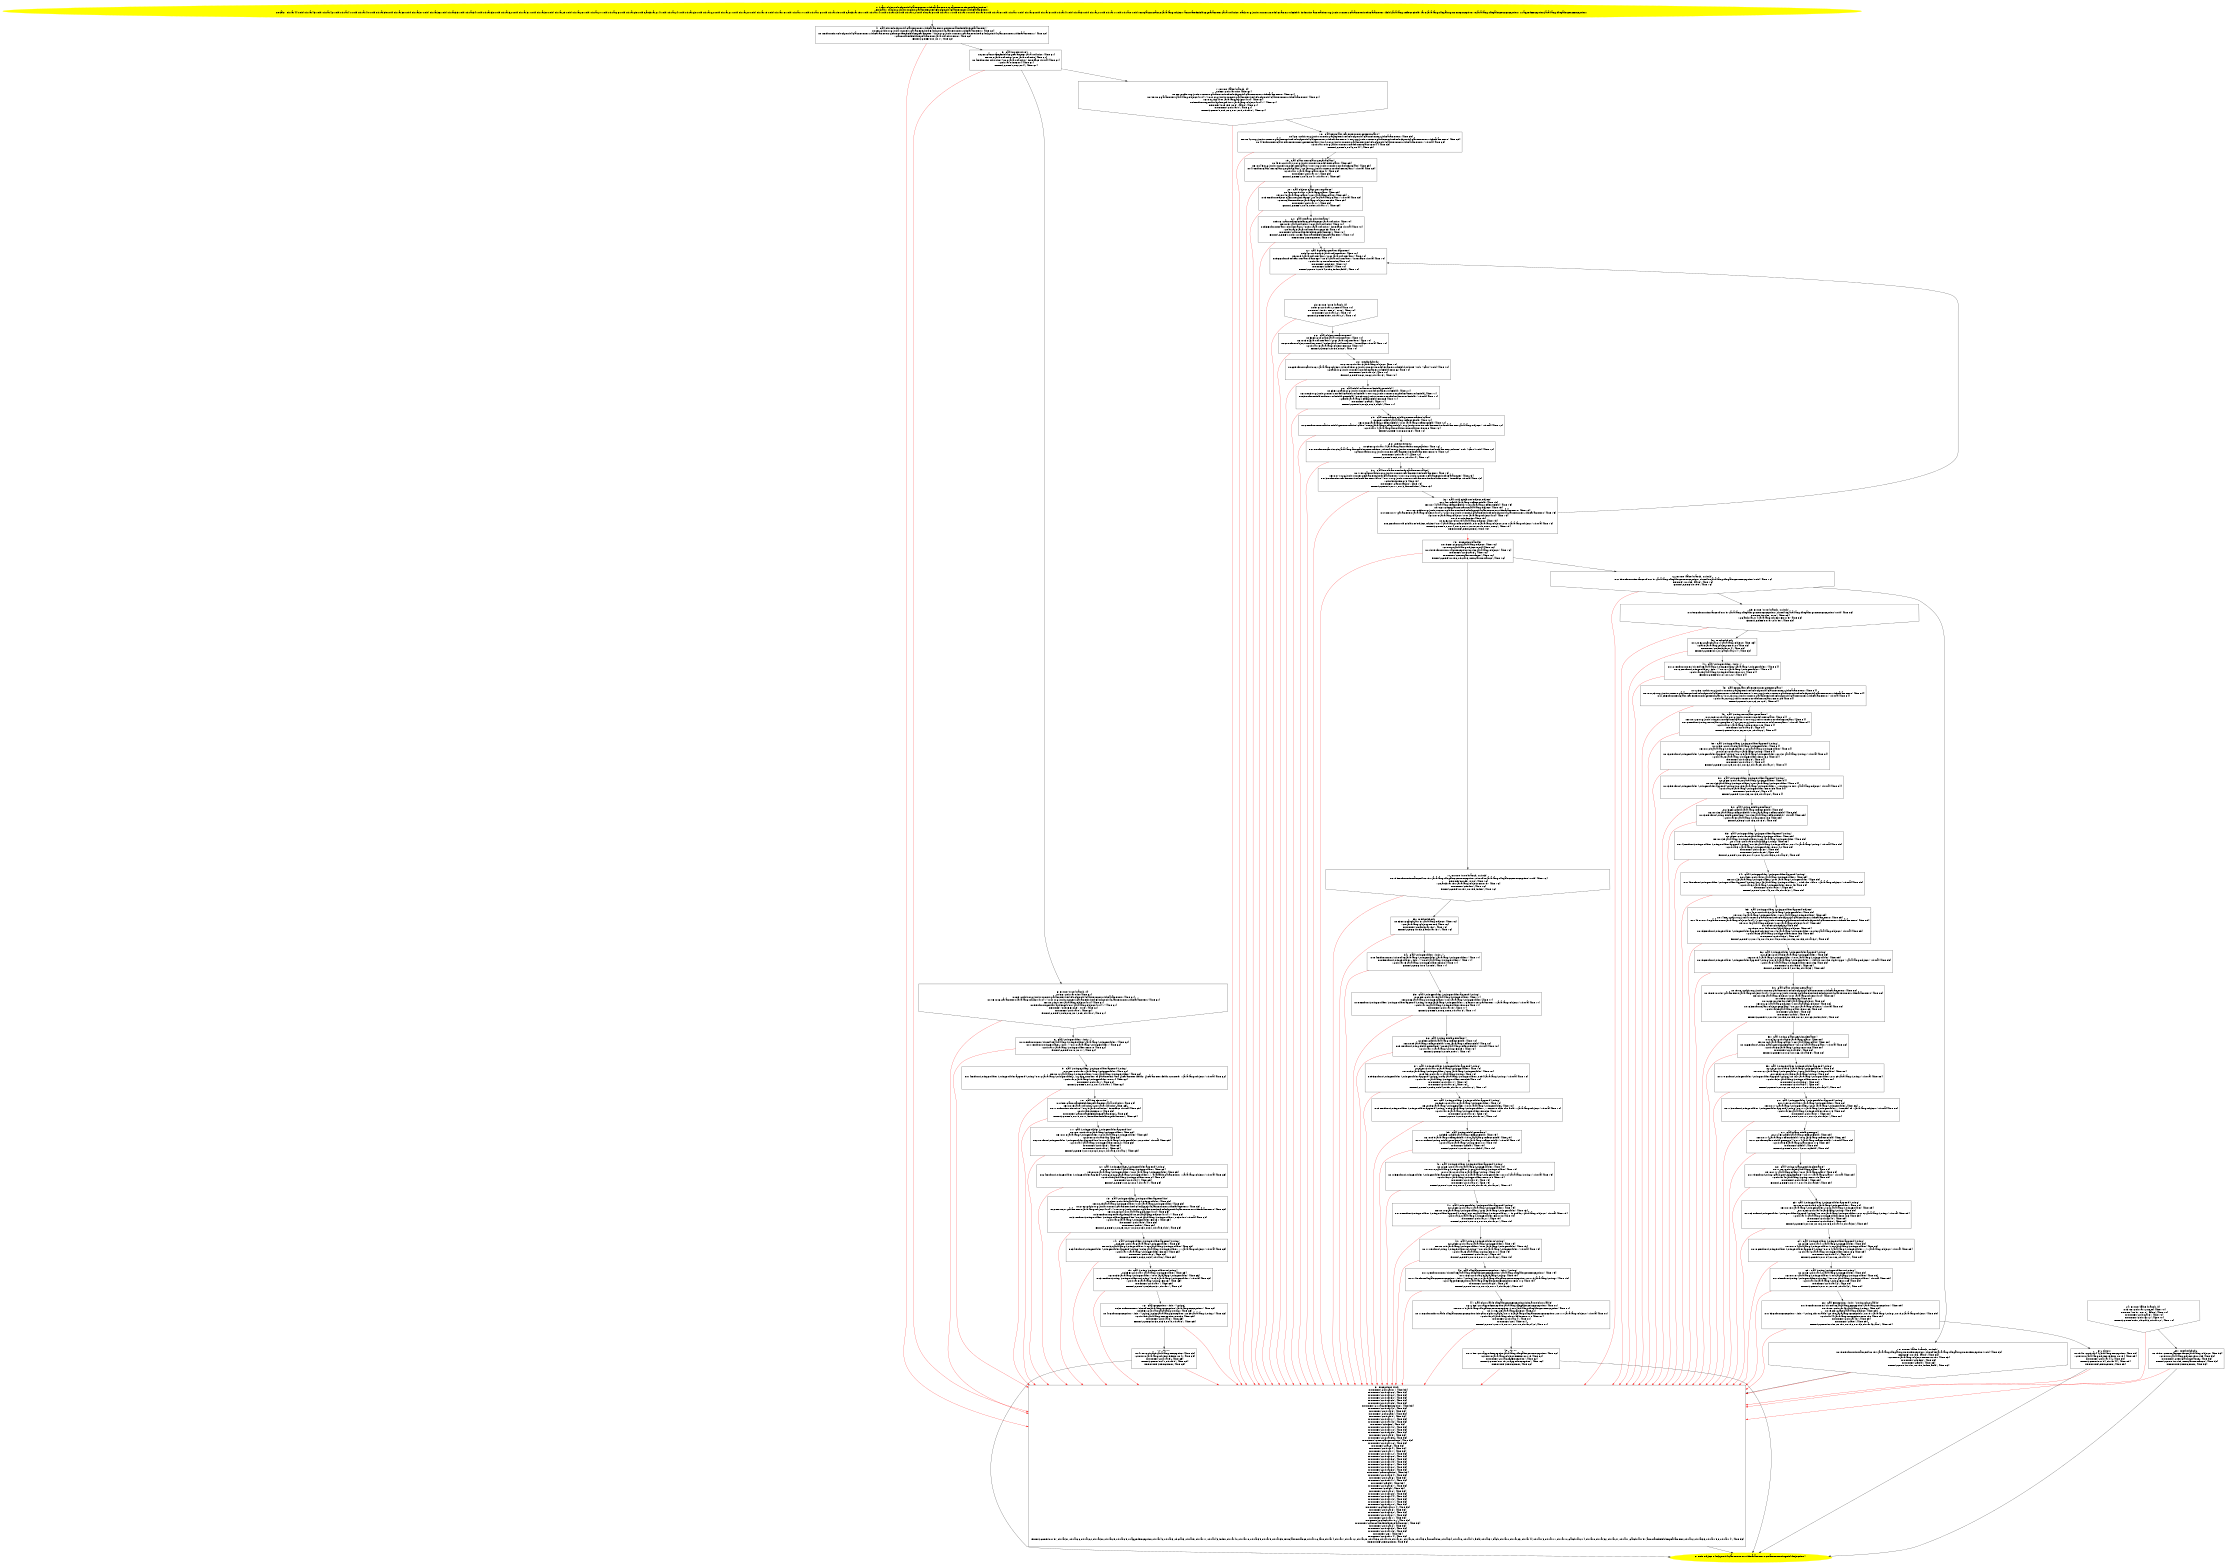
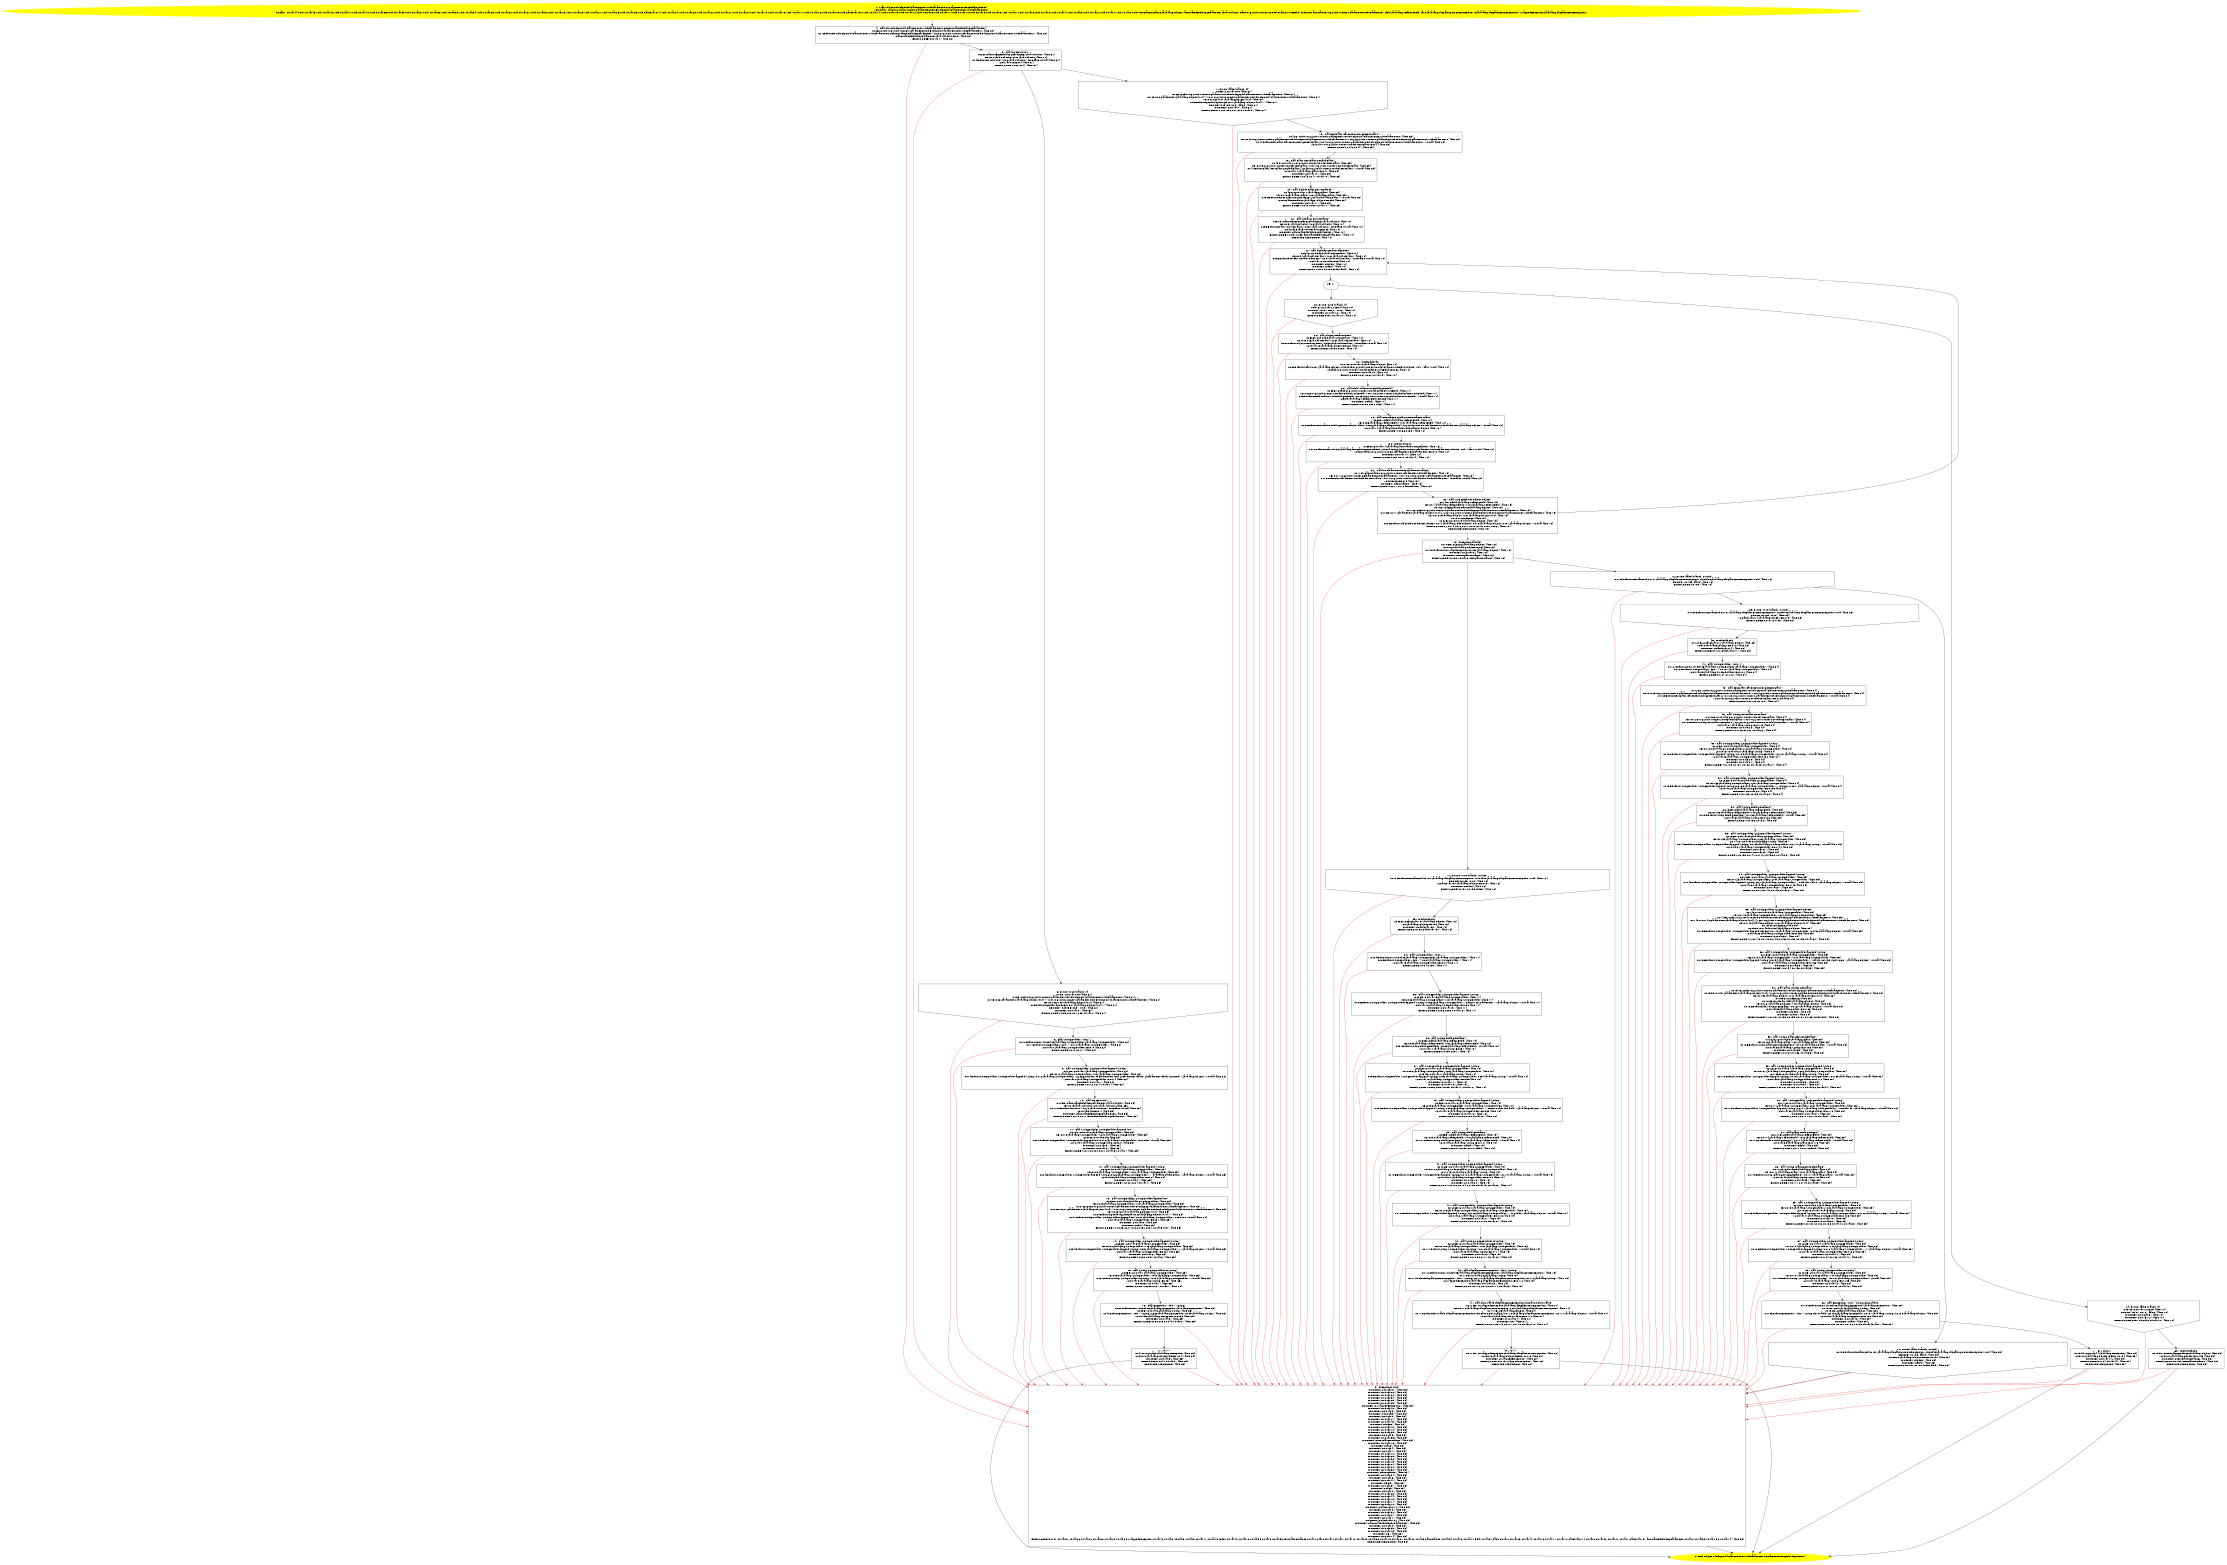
node "25: +": added
